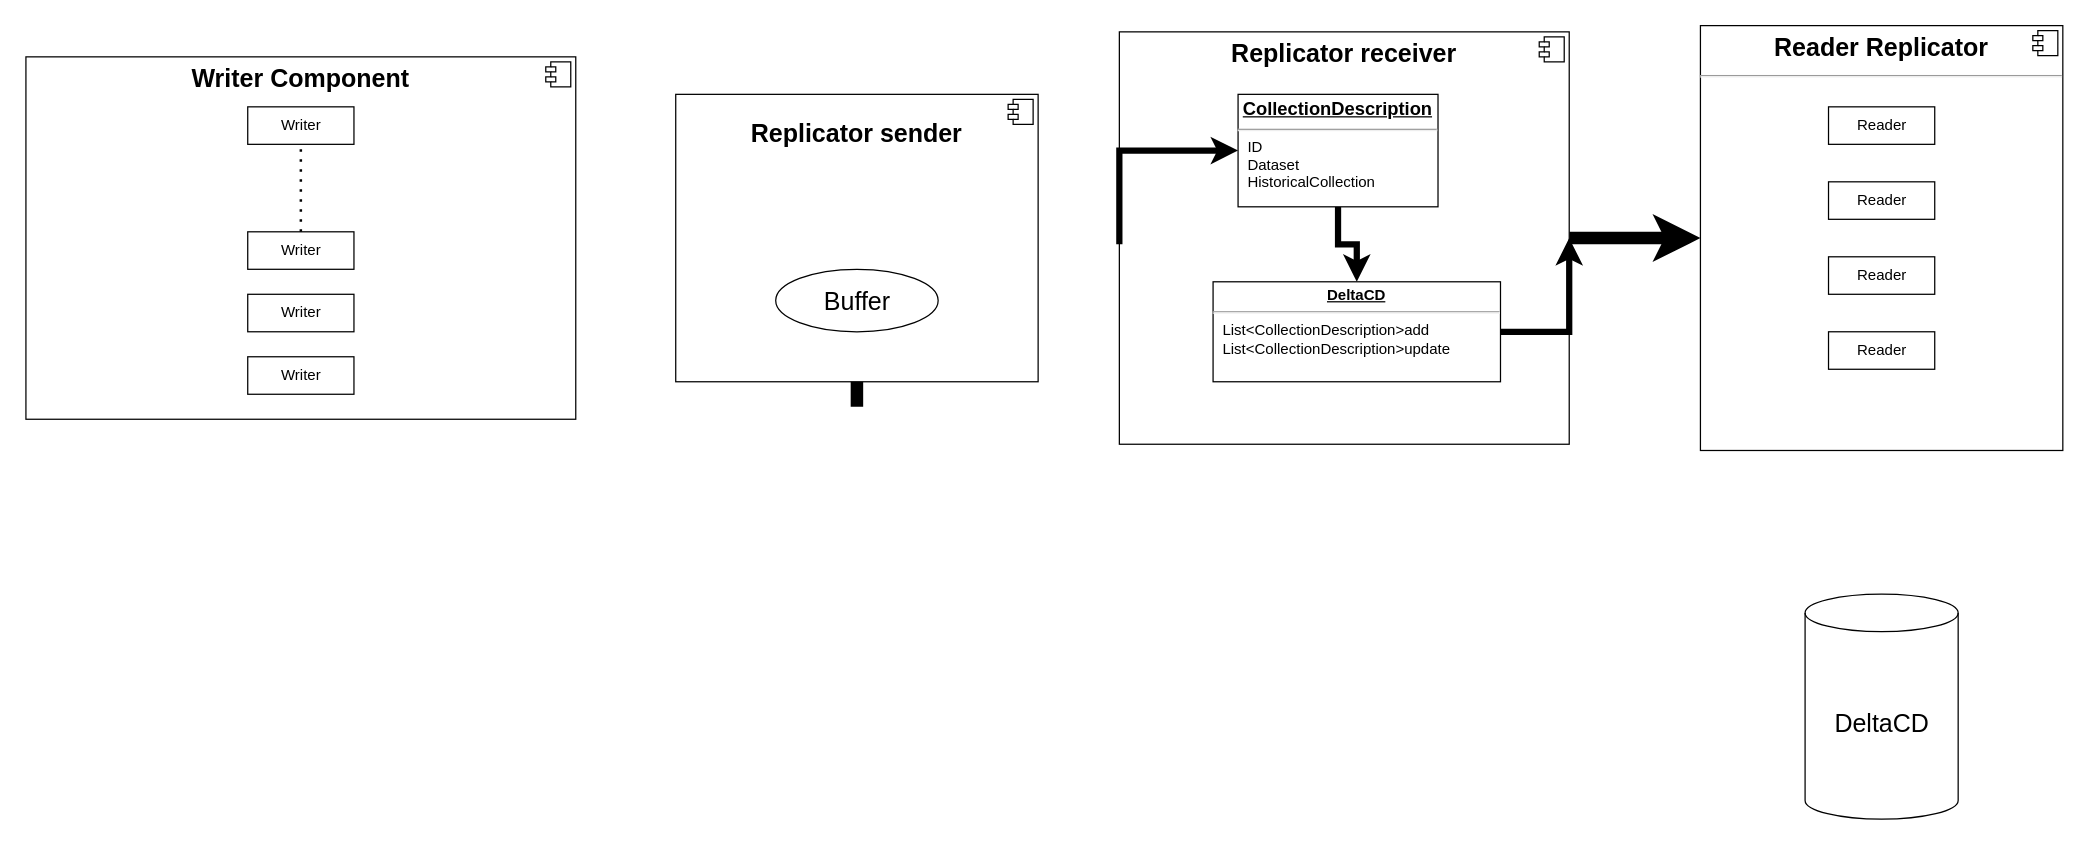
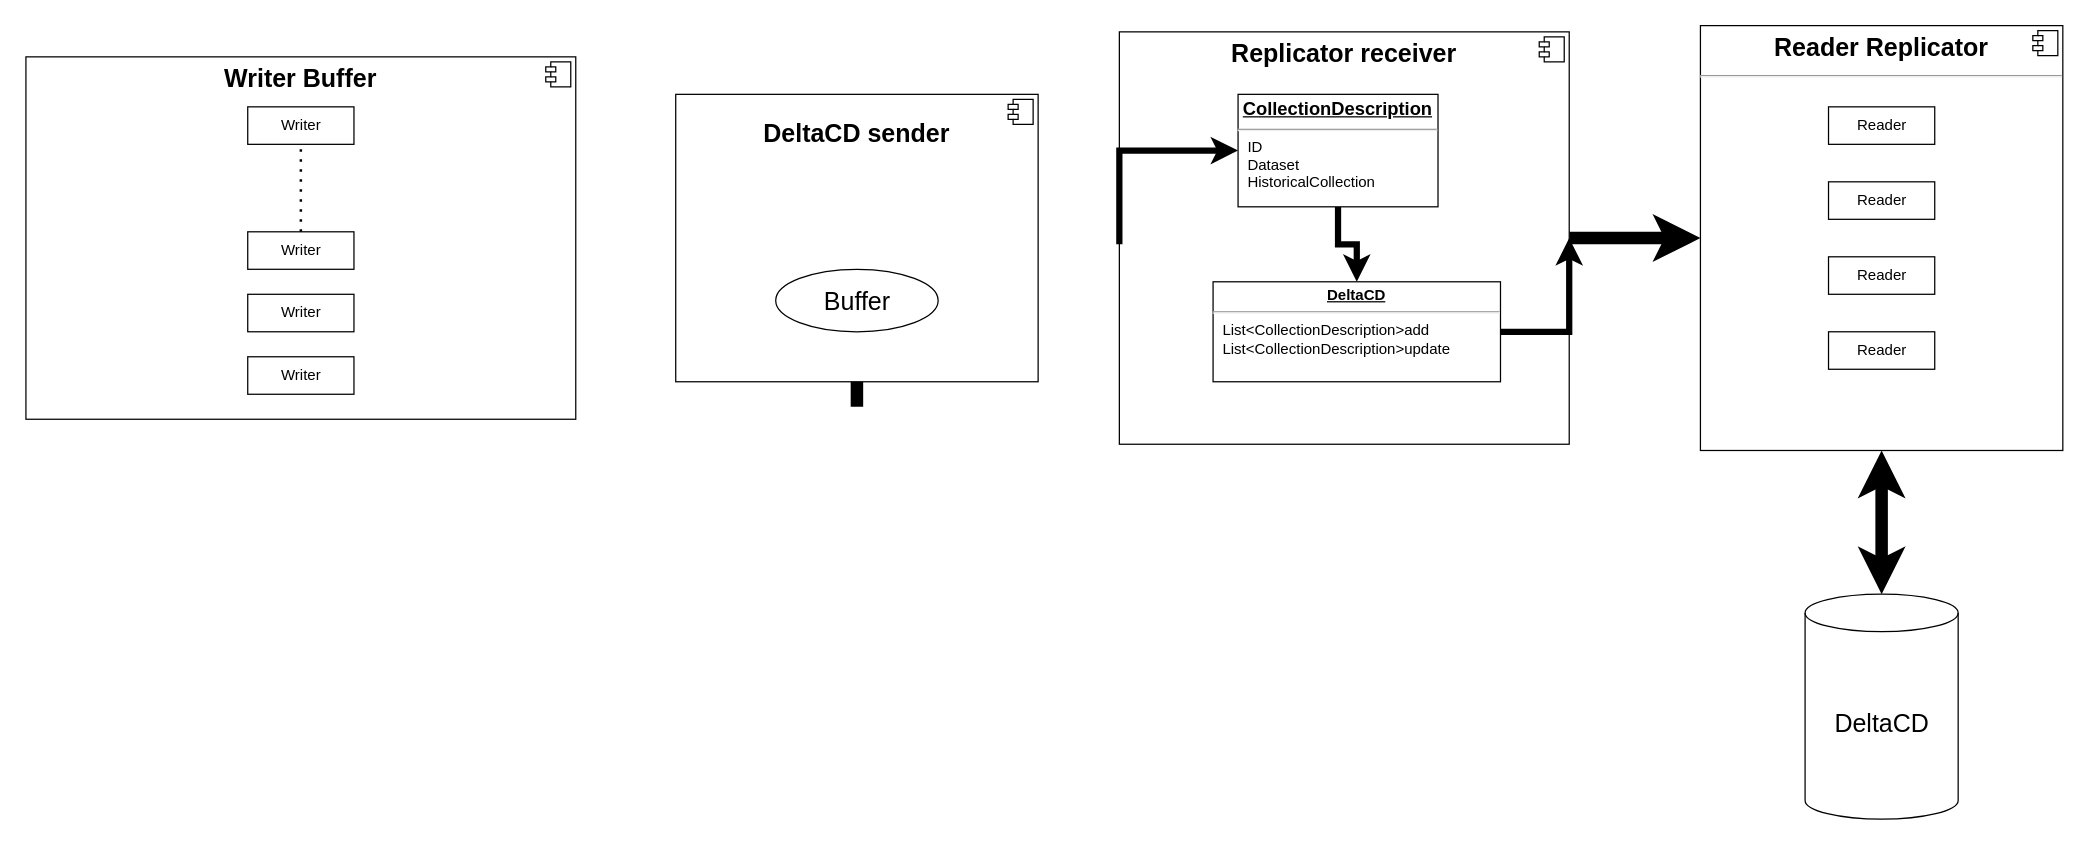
node "Writer Component": label "Writer Component" -> "Writer Buffer"
node "Replicator sender": label "Replicator sender" -> "DeltaCD sender"
edge "Reader Replicator" -- "DeltaCD": added
